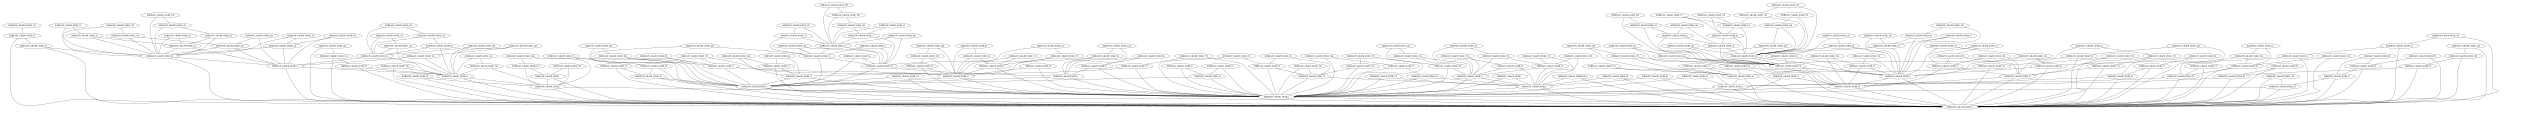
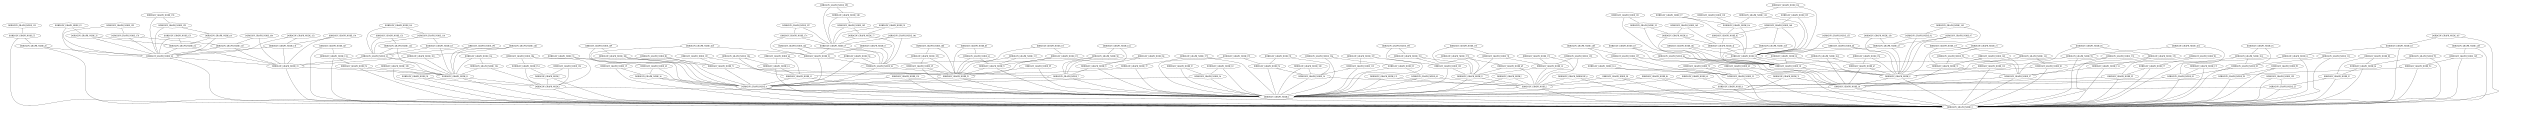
edge "DOROGOV_GRAPH_NODE_118" -- "DOROGOV_GRAPH_NODE_82": now "DOROGOV_GRAPH_NODE_168" -- "DOROGOV_GRAPH_NODE_82"
